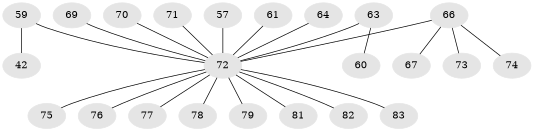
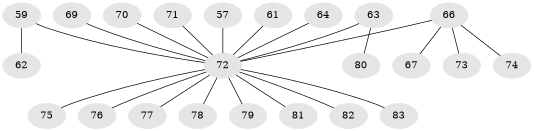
node "42": label "42" -> "62"
node "60": label "60" -> "80"
